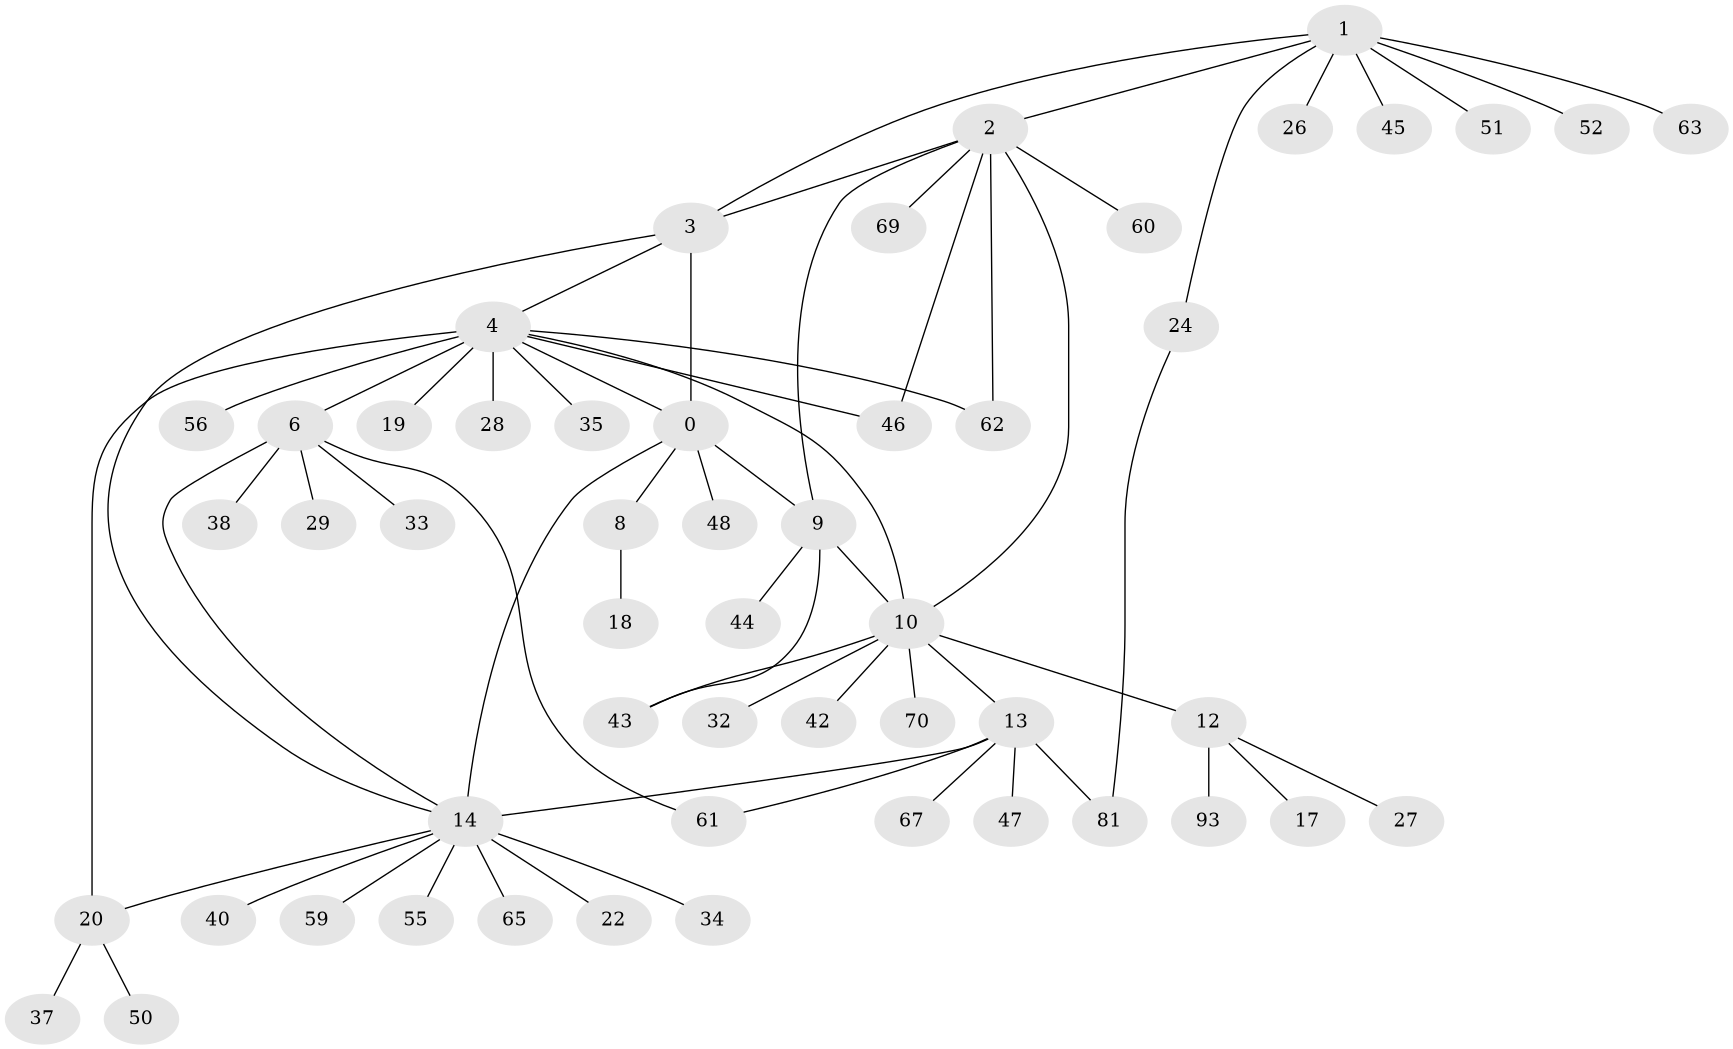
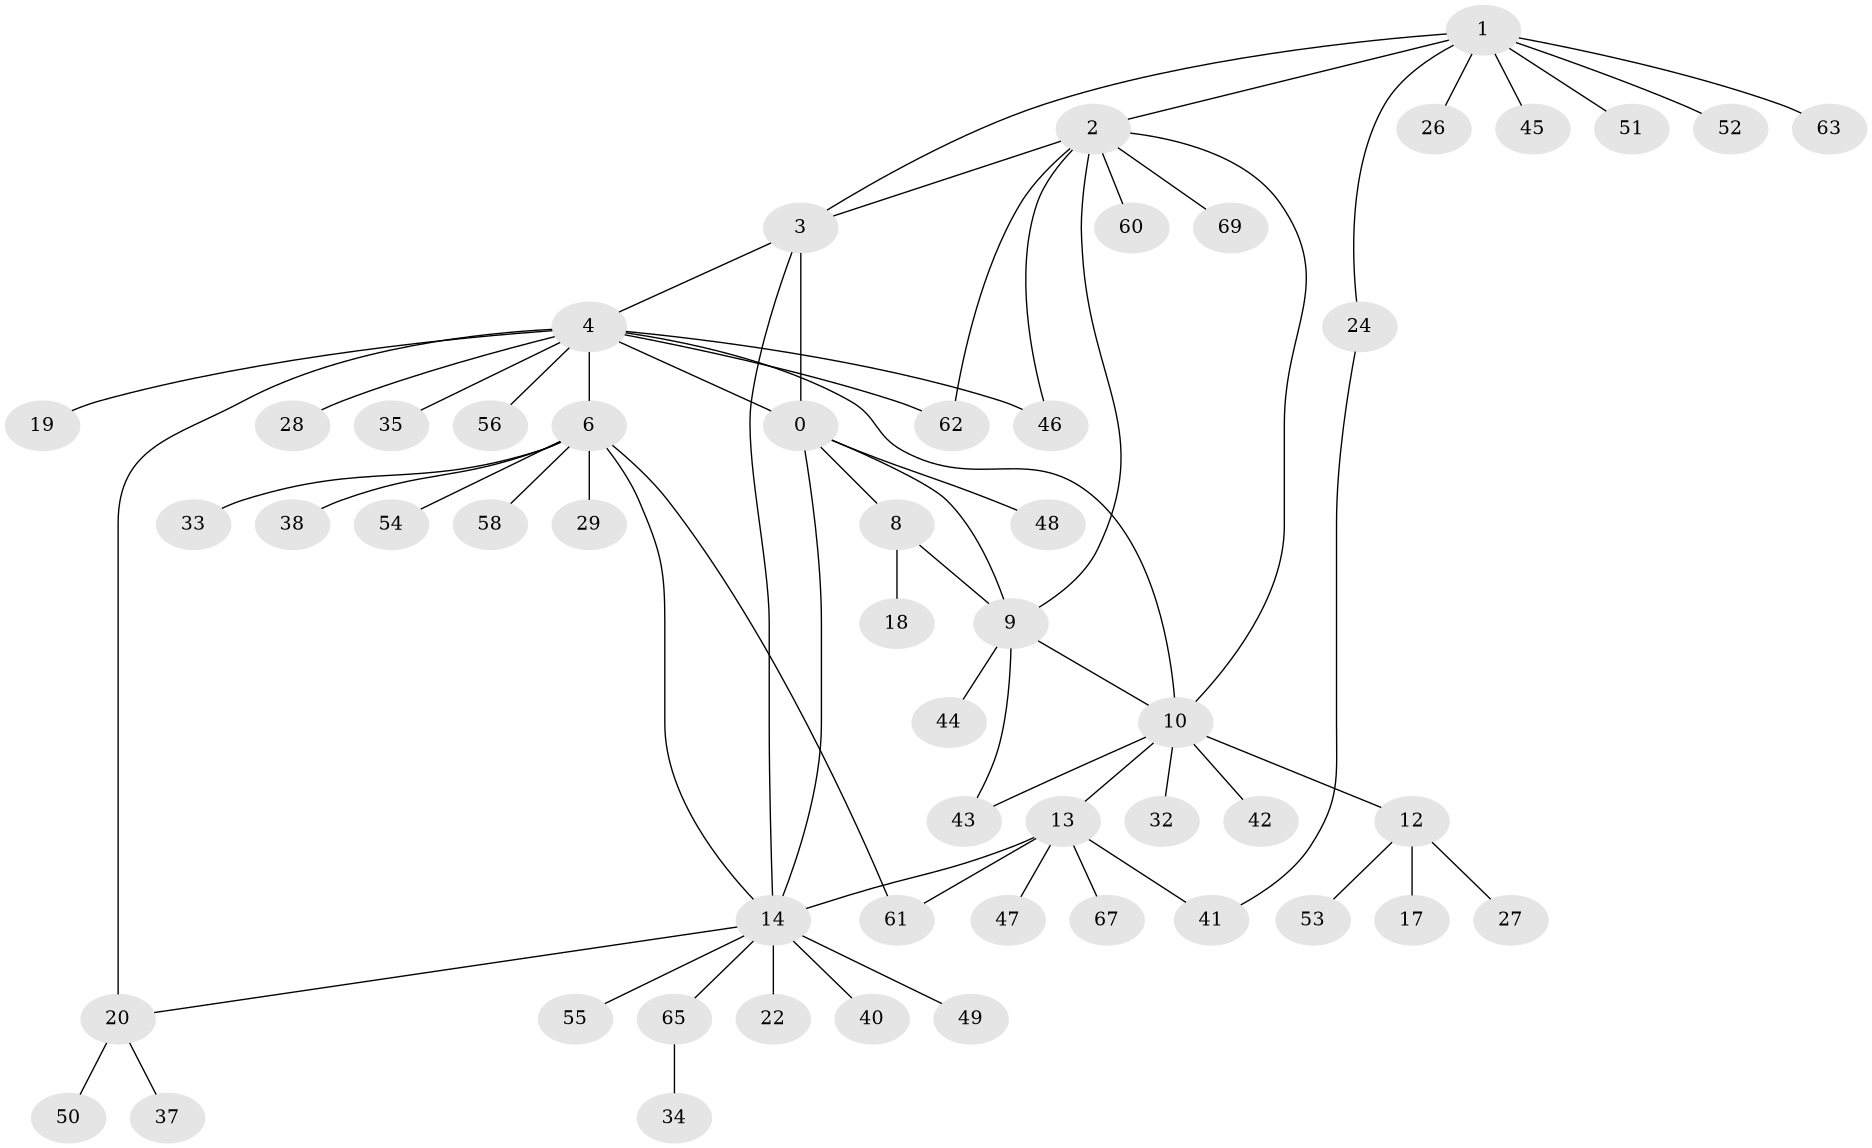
node "54": added
node "58": added
edge "8" -- "9": added
node "70": removed
node "81": label "81" -> "41"
node "93": label "93" -> "53"
edge "14" -- "34": now "65" -- "34"
node "59": label "59" -> "49"
